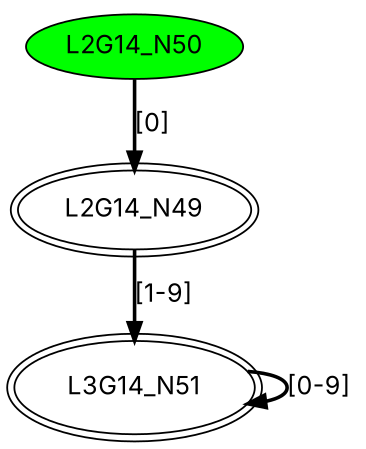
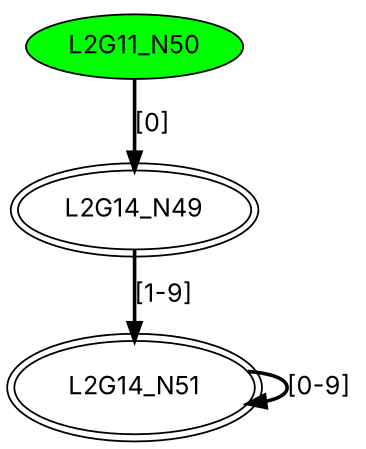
node "L2G14_N50": label "L2G14_N50" -> "L2G11_N50"
node "L3G14_N51": label "L3G14_N51" -> "L2G14_N51"
